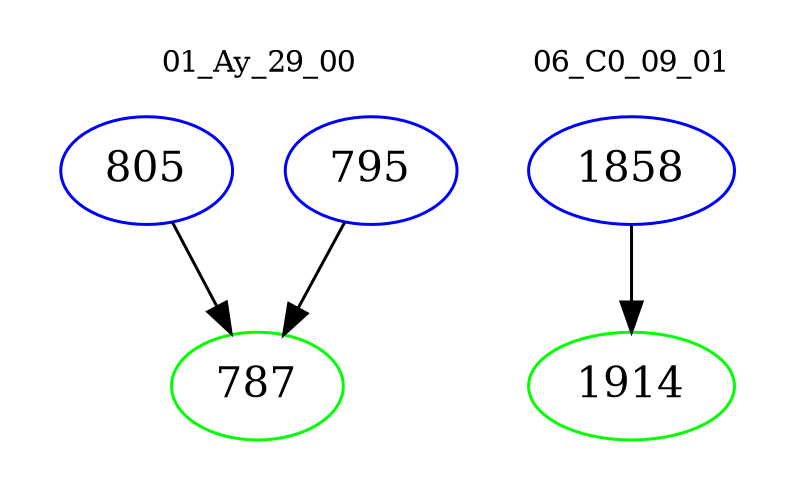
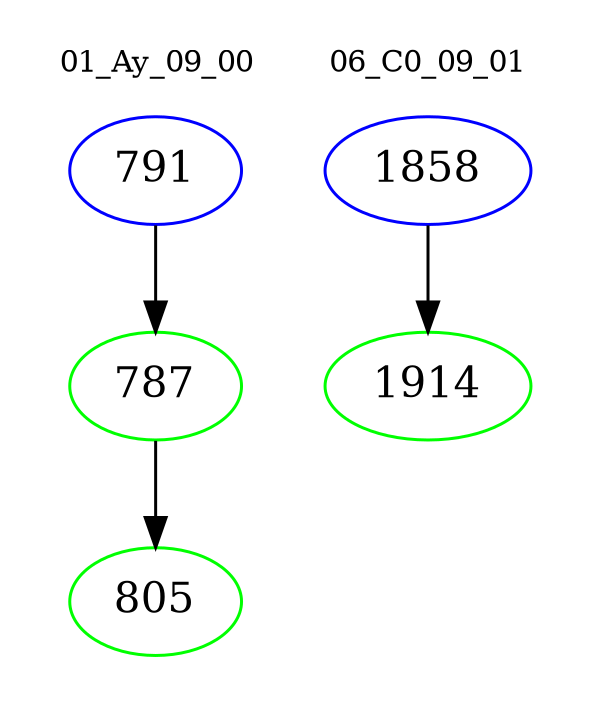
cluster "01_Ay_29_00": label "01_Ay_29_00" -> "01_Ay_09_00"
node "805": color blue -> green
node "795": label "795" -> "791"
edge "805" -> "787": reversed
